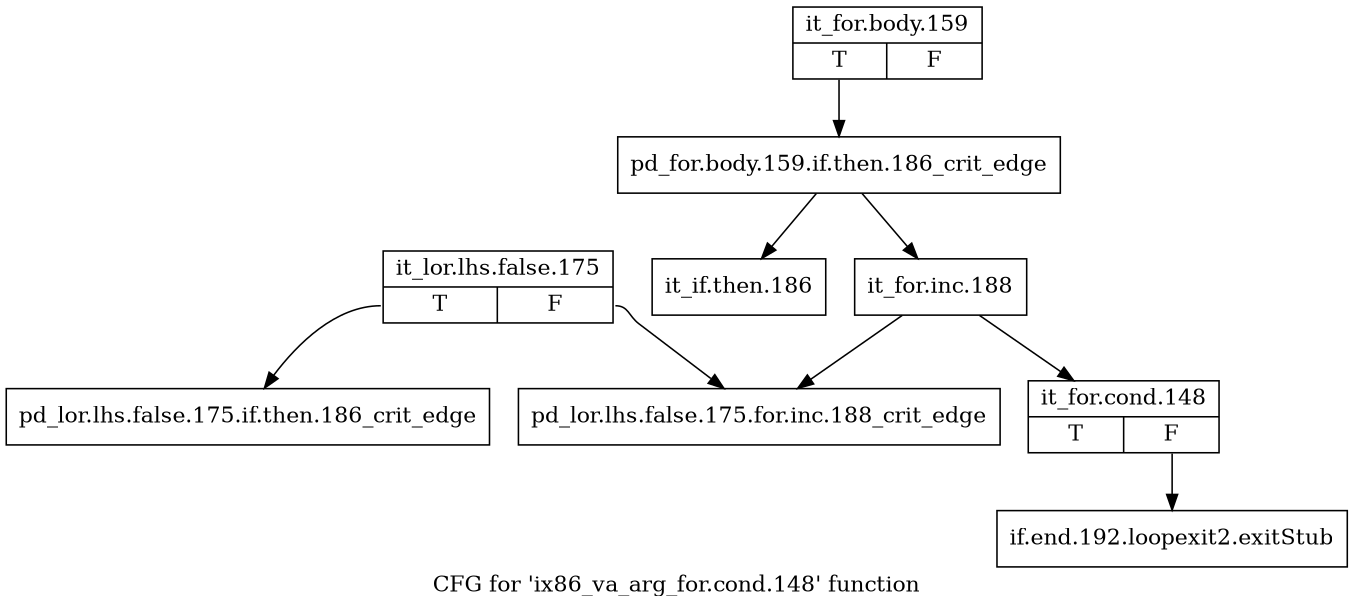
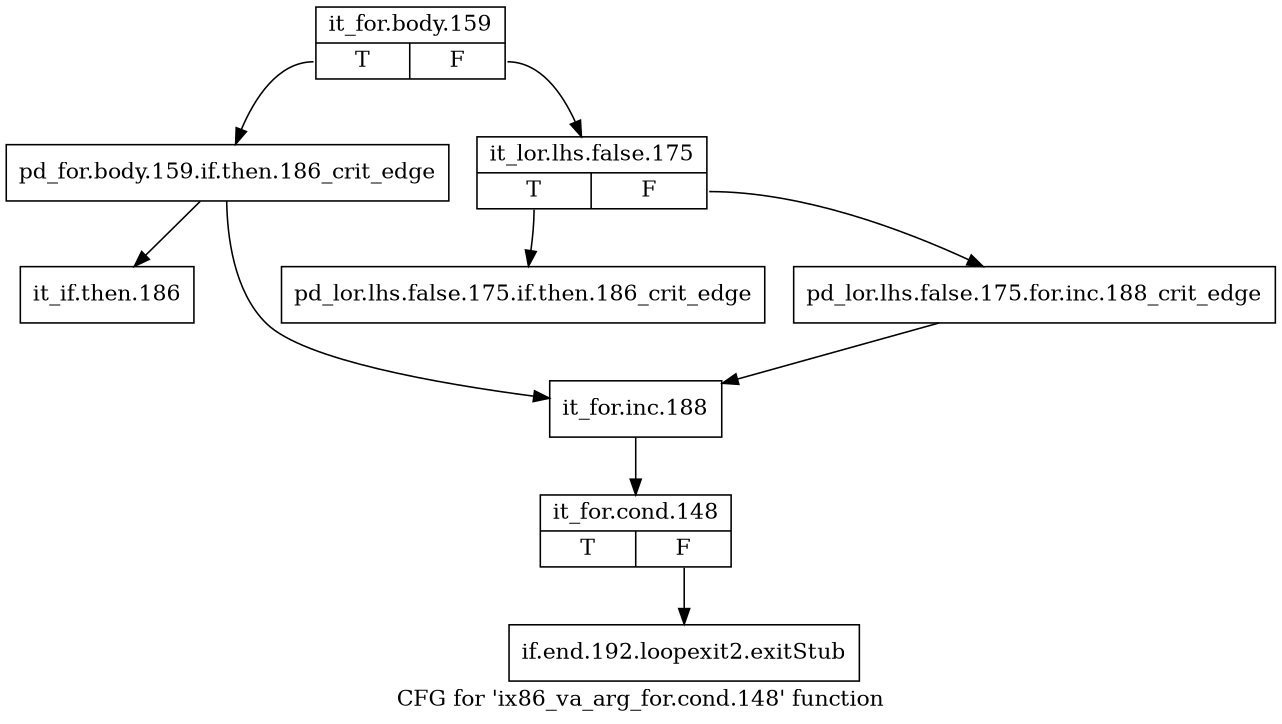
edge "it_for.body.159" -> "it_lor.lhs.false.175": added
edge "it_for.inc.188" -> "pd_lor.lhs.false.175.for.inc.188_crit_edge": reversed
